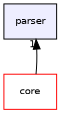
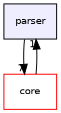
edge "parser" -> "core": added
